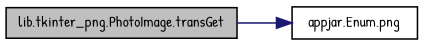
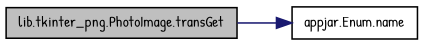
node "appjar.Enum.png": label "appjar.Enum.png" -> "appjar.Enum.name"
